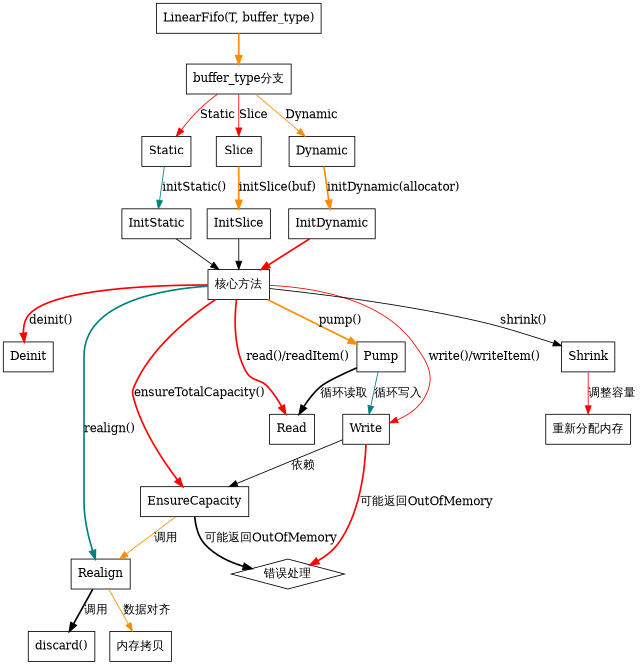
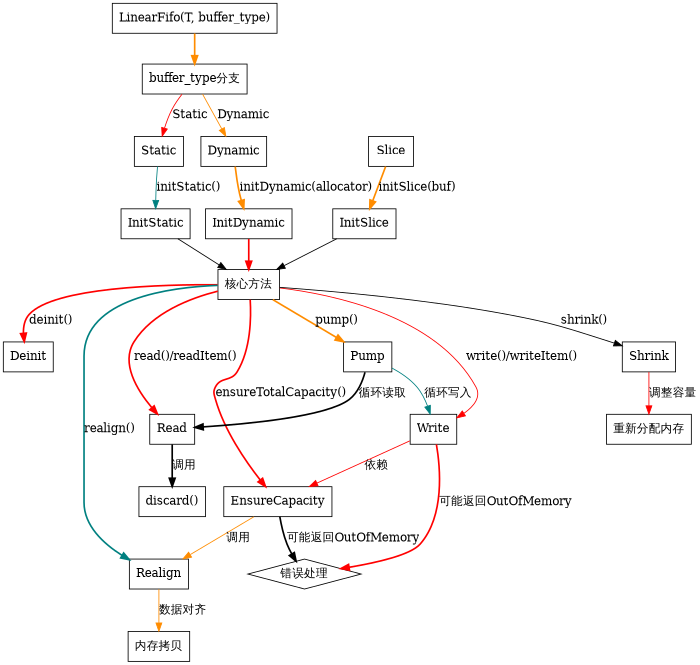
edge "buffer_type分支" -> "Slice": removed, label "Slice"
edge "Write" -> "EnsureCapacity": color black -> red
edge "Realign" -> "discard()": now "Read" -> "discard()"
